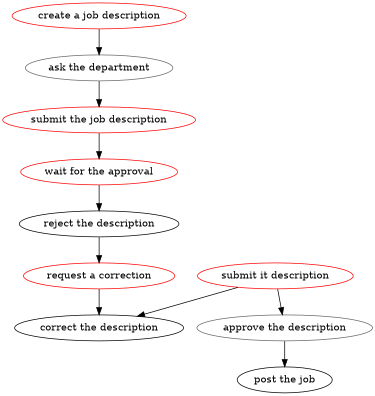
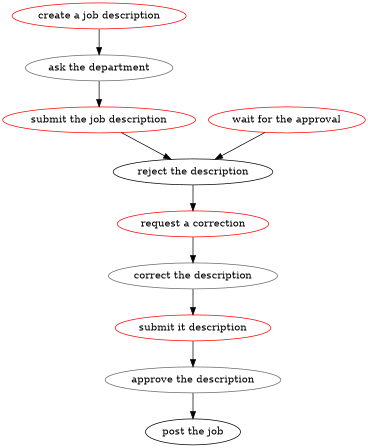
edge "submit the job description" -> "wait for the approval": now "submit the job description" -> "reject the description"
edge "submit it description" -> "correct the description": reversed
node "correct the description": color black -> gray40
